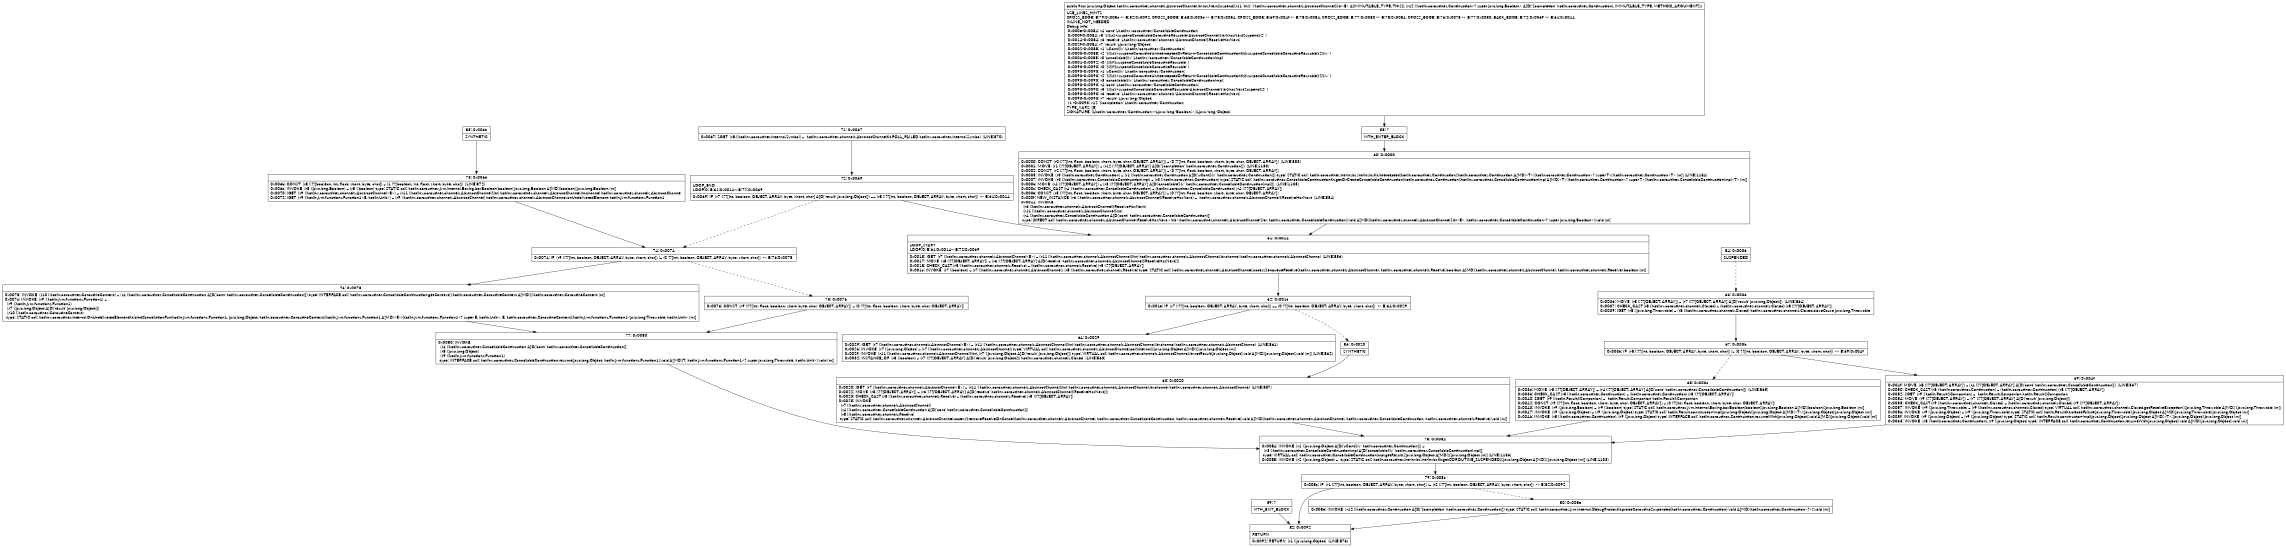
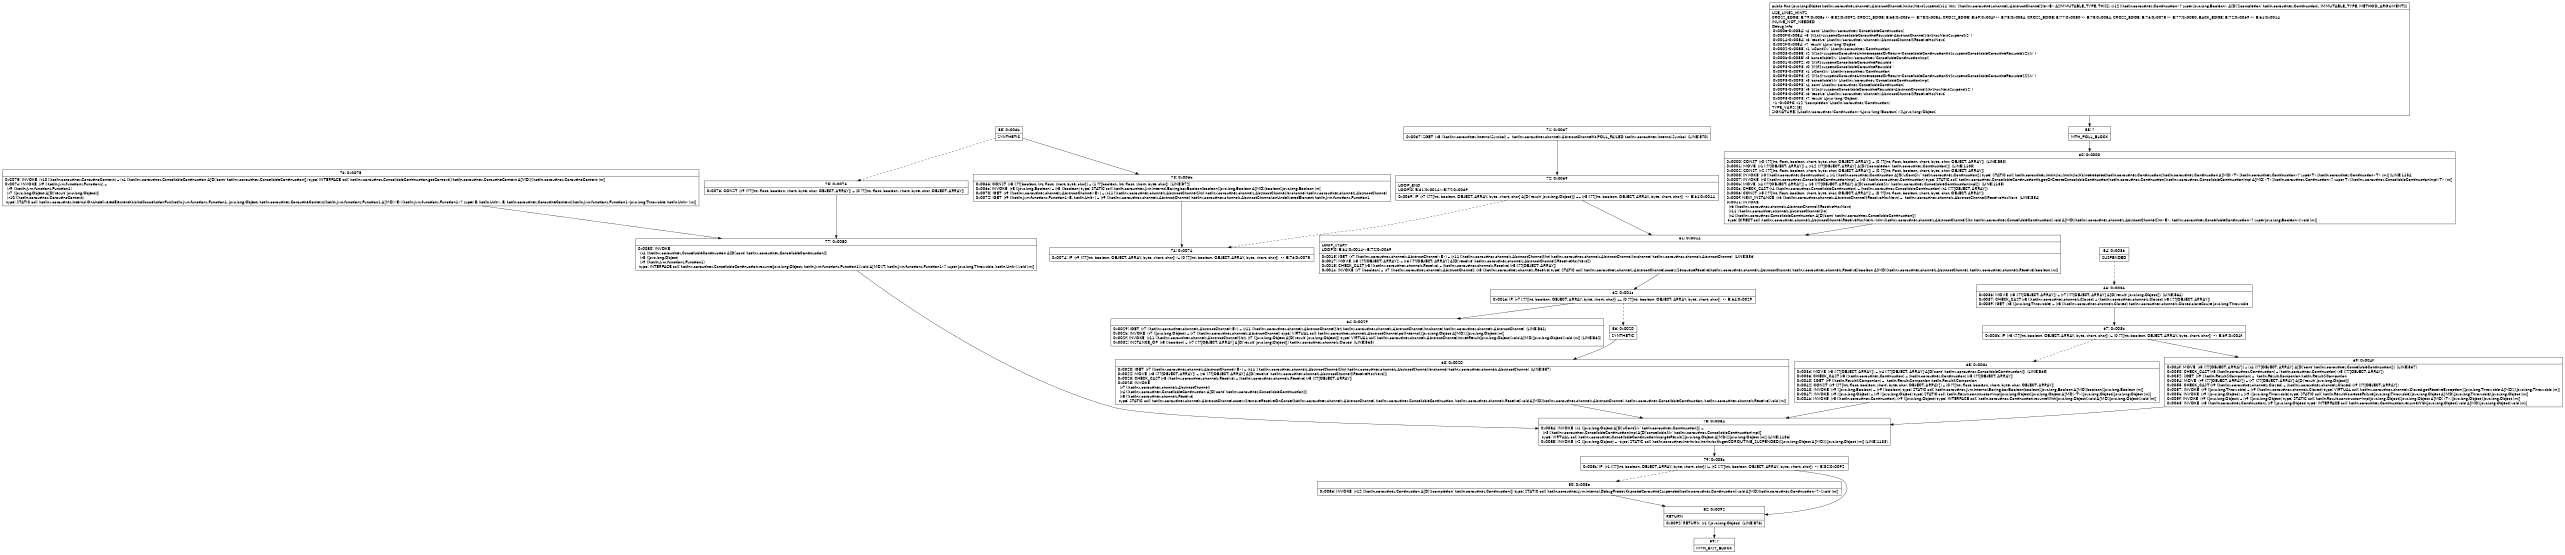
node "58: ?": text "MTH_ENTER_BLOCK" -> "MTH_POLL_BLOCK"
edge "74: 0x0074" -> "76: 0x0078": removed
edge "74: 0x0074" -> "75: 0x0076": now "85: 0x006b" -> "75: 0x0076"
edge "59: ?" -> "82: 0x0092": reversed
